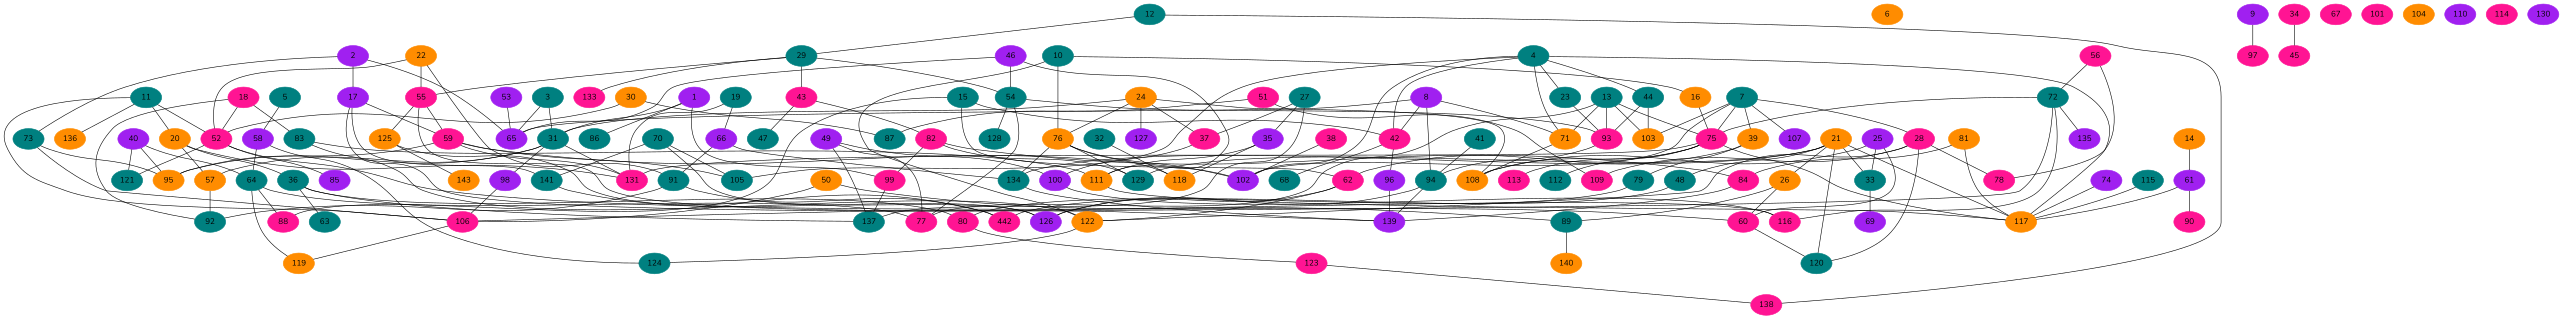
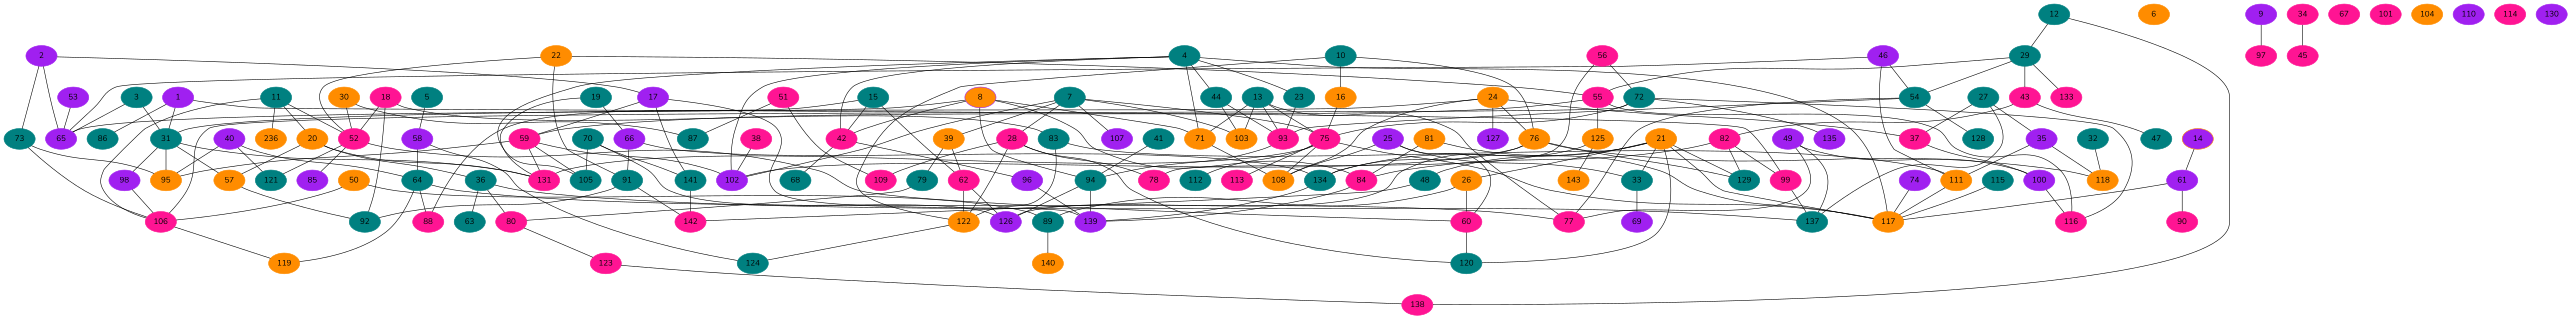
node "8": fillcolor purple -> darkorange
node "136": label "136" -> "236"
node "14": fillcolor darkorange -> purple
edge "8" -- "84": added
node "442": label "442" -> "142"
